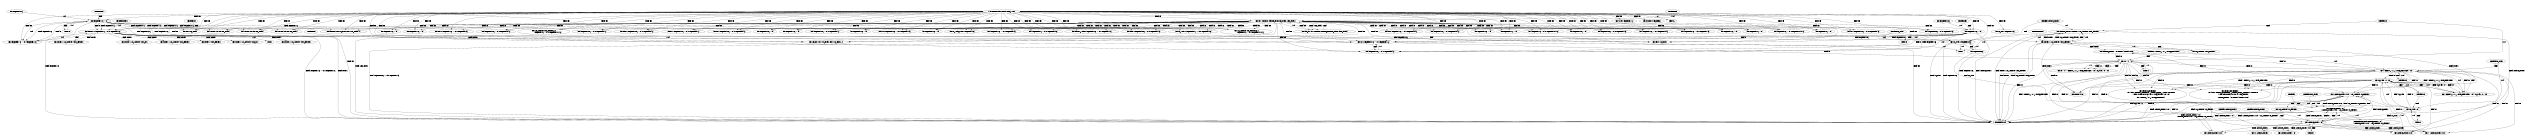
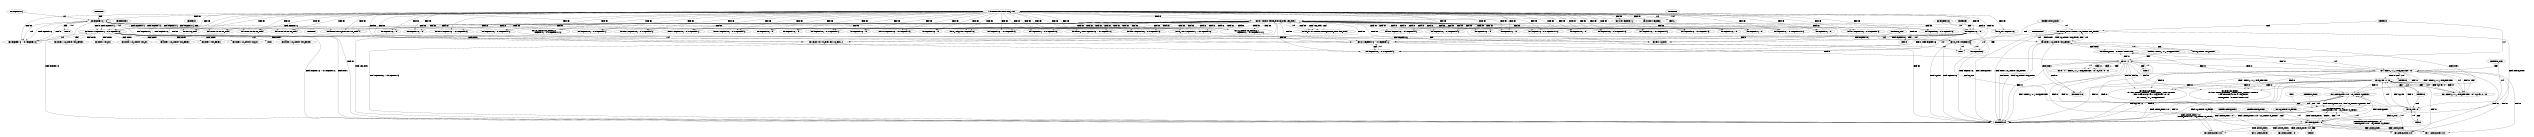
edge "(MethodParameterIn,const uint8_t *req)" -> "1000114": label "MAX: " -> "AST: "
edge "(Call,ctx->backend->prepare_response_tid(req, &req_length))" -> "(Call,nb_bits = req[offset + 5])": added, label "DDG: req"
node "(Call,address - start_bits)": added
edge "(Call,nb_bytes = req[offset + 5])" -> "(Call,req[offset + 5])": now "(Call,nb_bits = req[offset + 5])" -> "(Call,req[offset + 5])"
edge "(Call,mapping_address < 0 ? address : address + nb)" -> "(Call,nb < 1)": reversed
edge "(Call,MODBUS_MAX_WRITE_REGISTERS < nb)" -> "(Call,address + nb)": removed, label "DDG: nb"
node "(Identifier,i)": label "(Identifier,i)" -> "(Illegal,i)"
node "(Identifier,start_length)": label "(Identifier,start_length)" -> "(Identifier,rsp_length)"
edge "(Call,(mapping_address + nb) > mb_mapping->nb_registers)" -> "(Call,mb_mapping->nb_registers)": removed, label "CFG:"
edge "(Call,nb_bytes * 8 < nb)" -> "(Call,i < mapping_address + nb)": removed, label "DDG: nb"
